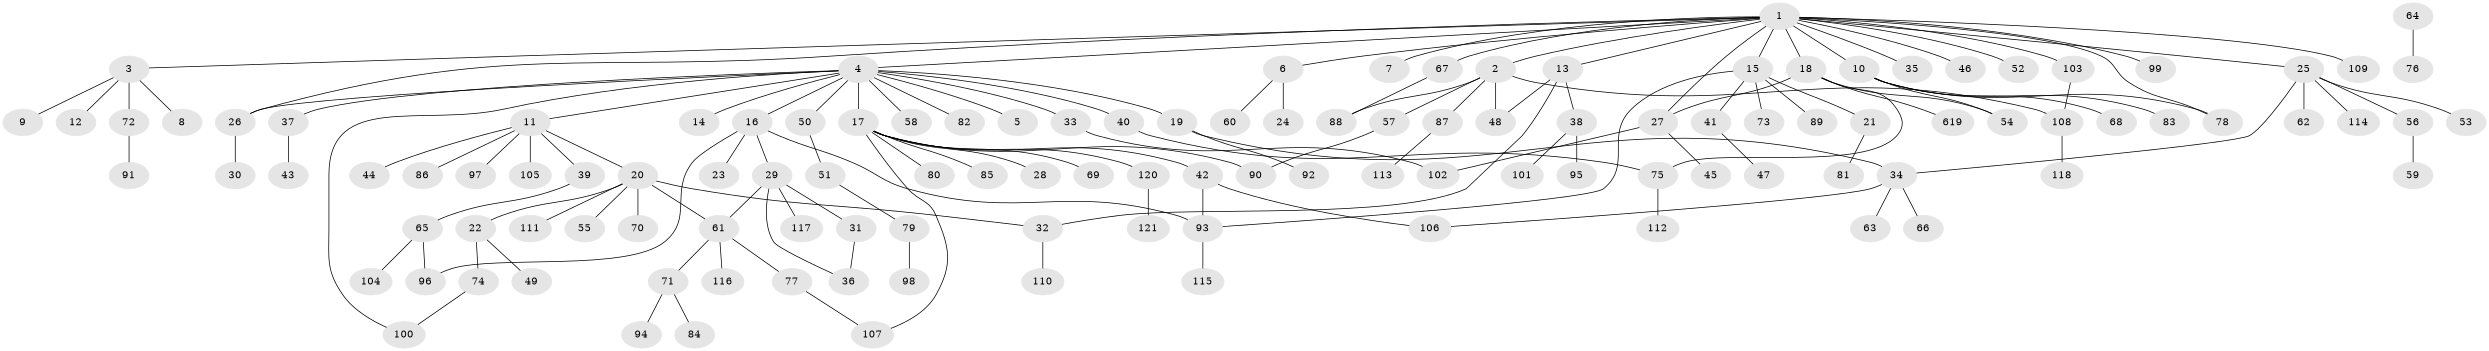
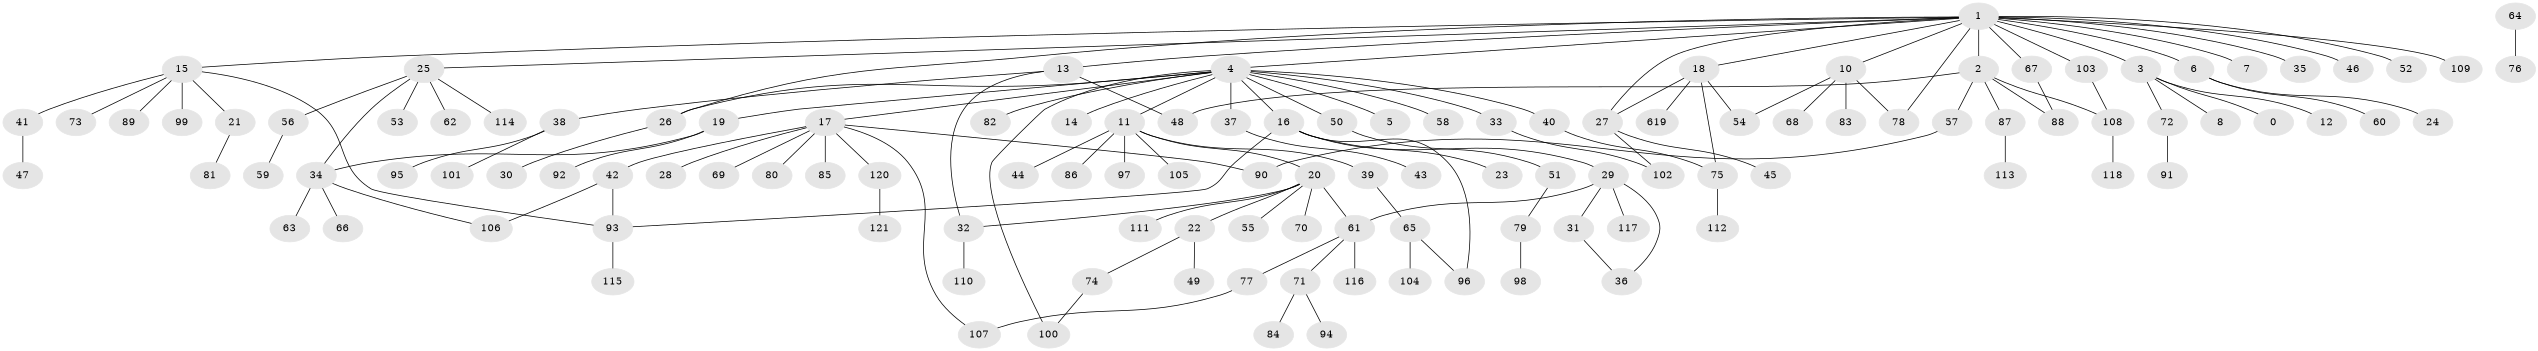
edge "1" -- "99": now "15" -- "99"
node "9": label "9" -> "0"
